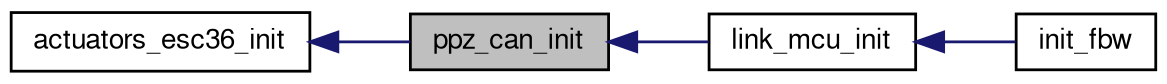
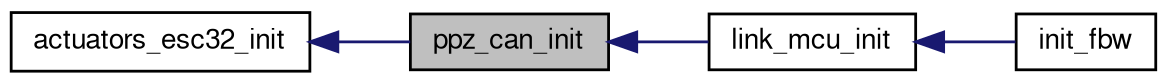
node "actuators_esc36_init": label "actuators_esc36_init" -> "actuators_esc32_init"
